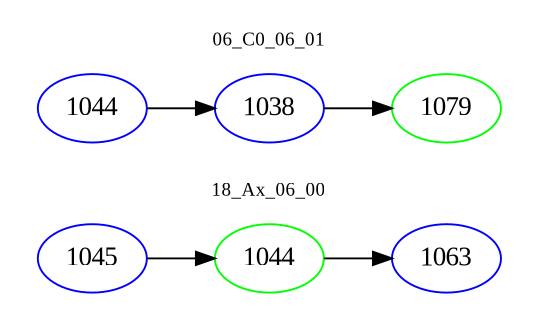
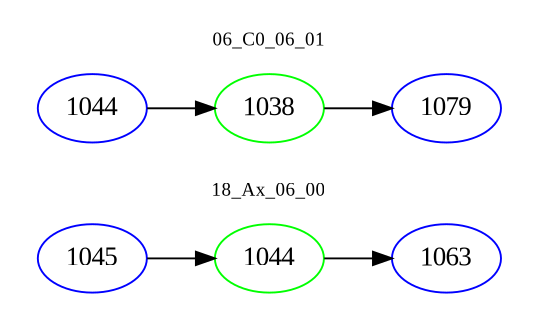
node "1038": color blue -> green
node "1079": color green -> blue
